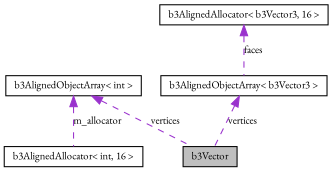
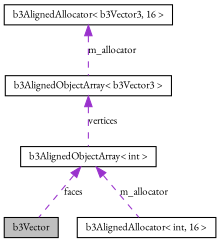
edge "b3AlignedObjectArray< b3Vector3 >" -> "b3AlignedAllocator< b3Vector3, 16 >": label "faces" -> "m_allocator"
edge "b3Vector" -> "b3AlignedObjectArray< int >": label "vertices" -> "faces"
edge "b3Vector" -> "b3AlignedObjectArray< b3Vector3 >": now "b3AlignedObjectArray< int >" -> "b3AlignedObjectArray< b3Vector3 >"
